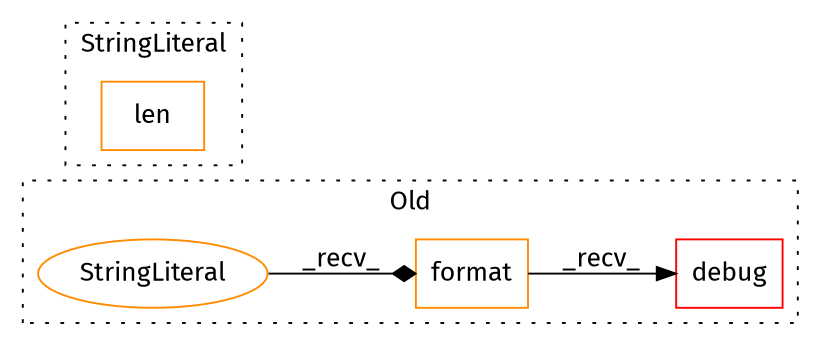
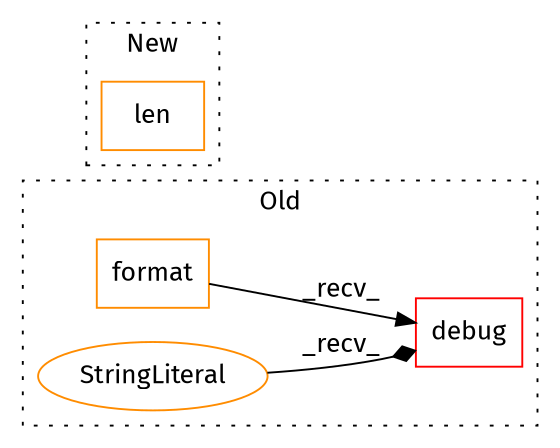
cluster "StringLiteral": label "StringLiteral" -> "New"
edge "StringLiteral" -> "format": now "StringLiteral" -> "debug"
